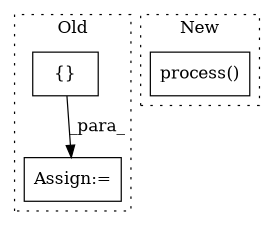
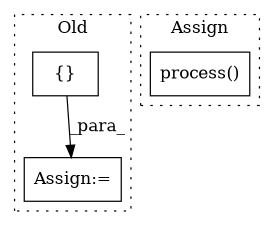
cluster "New": label "New" -> "Assign"
